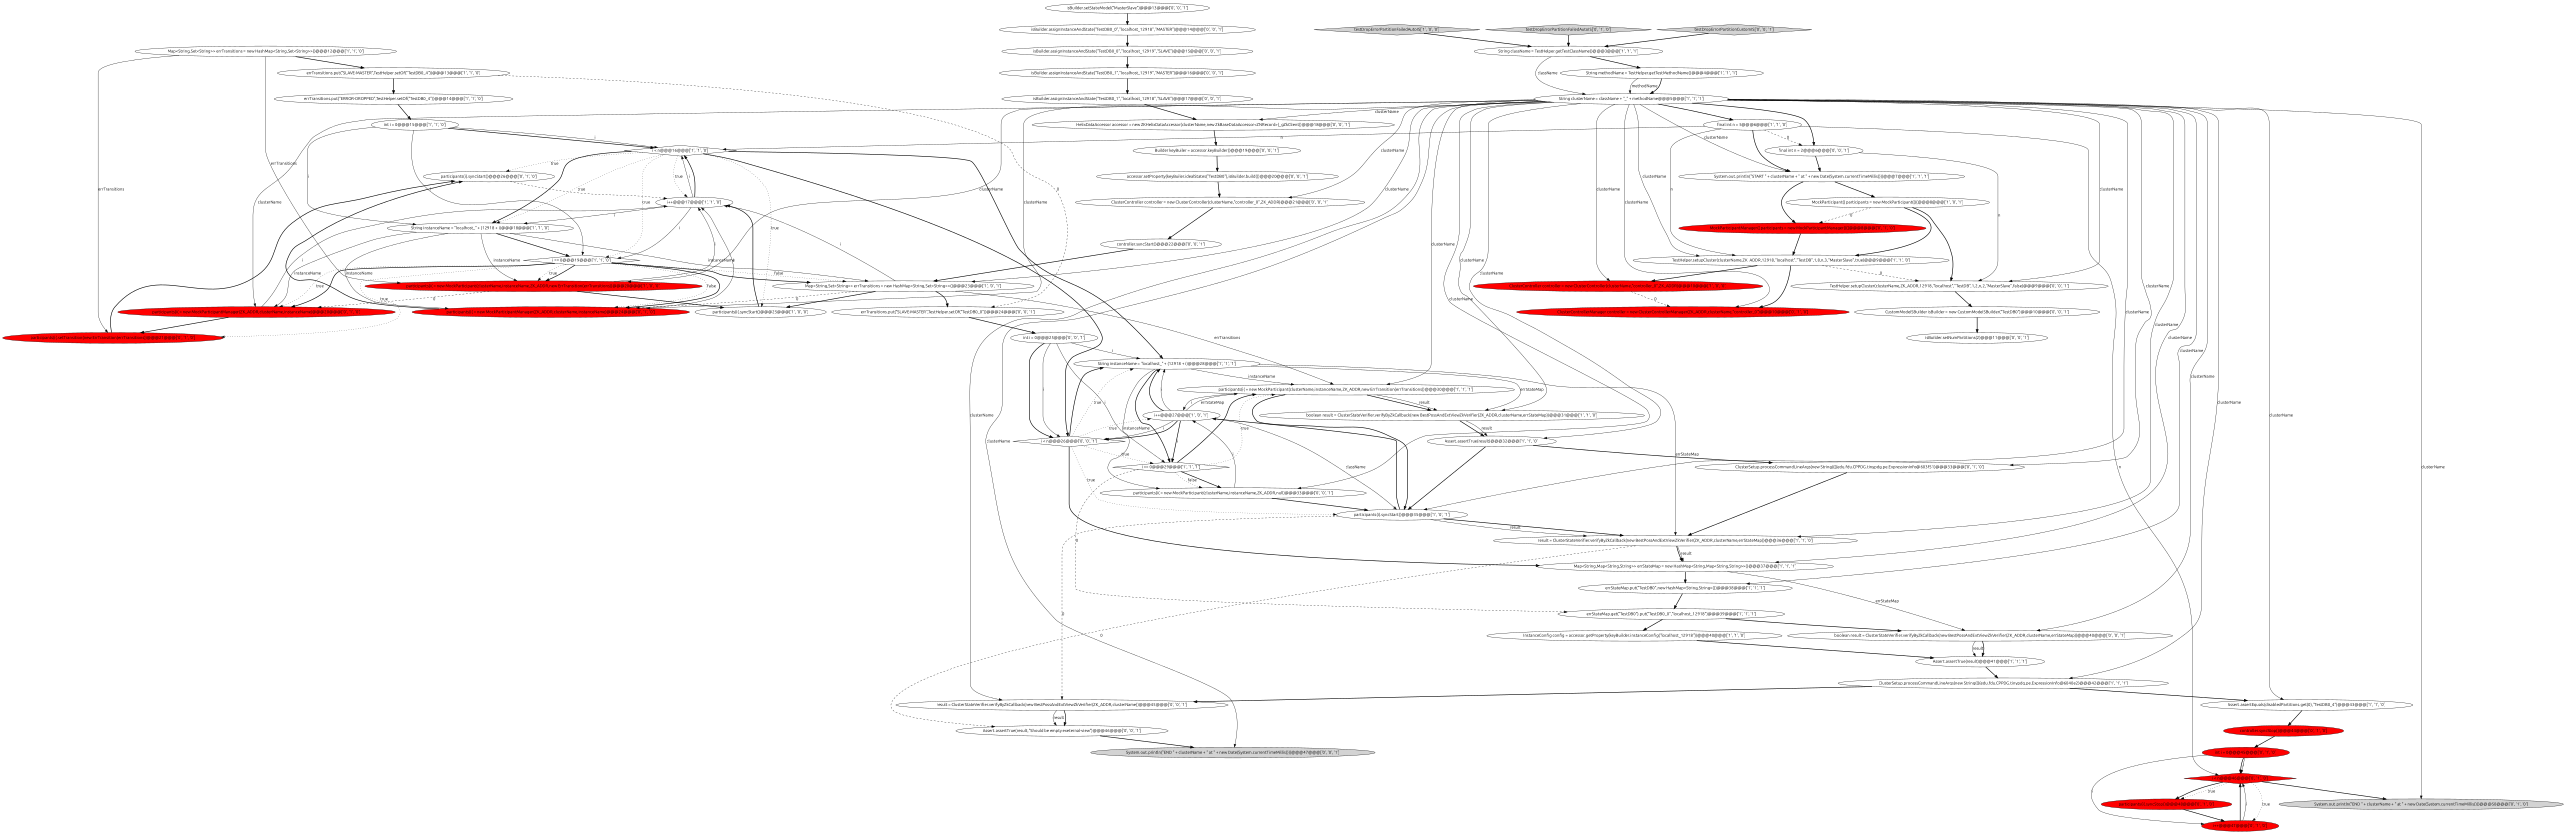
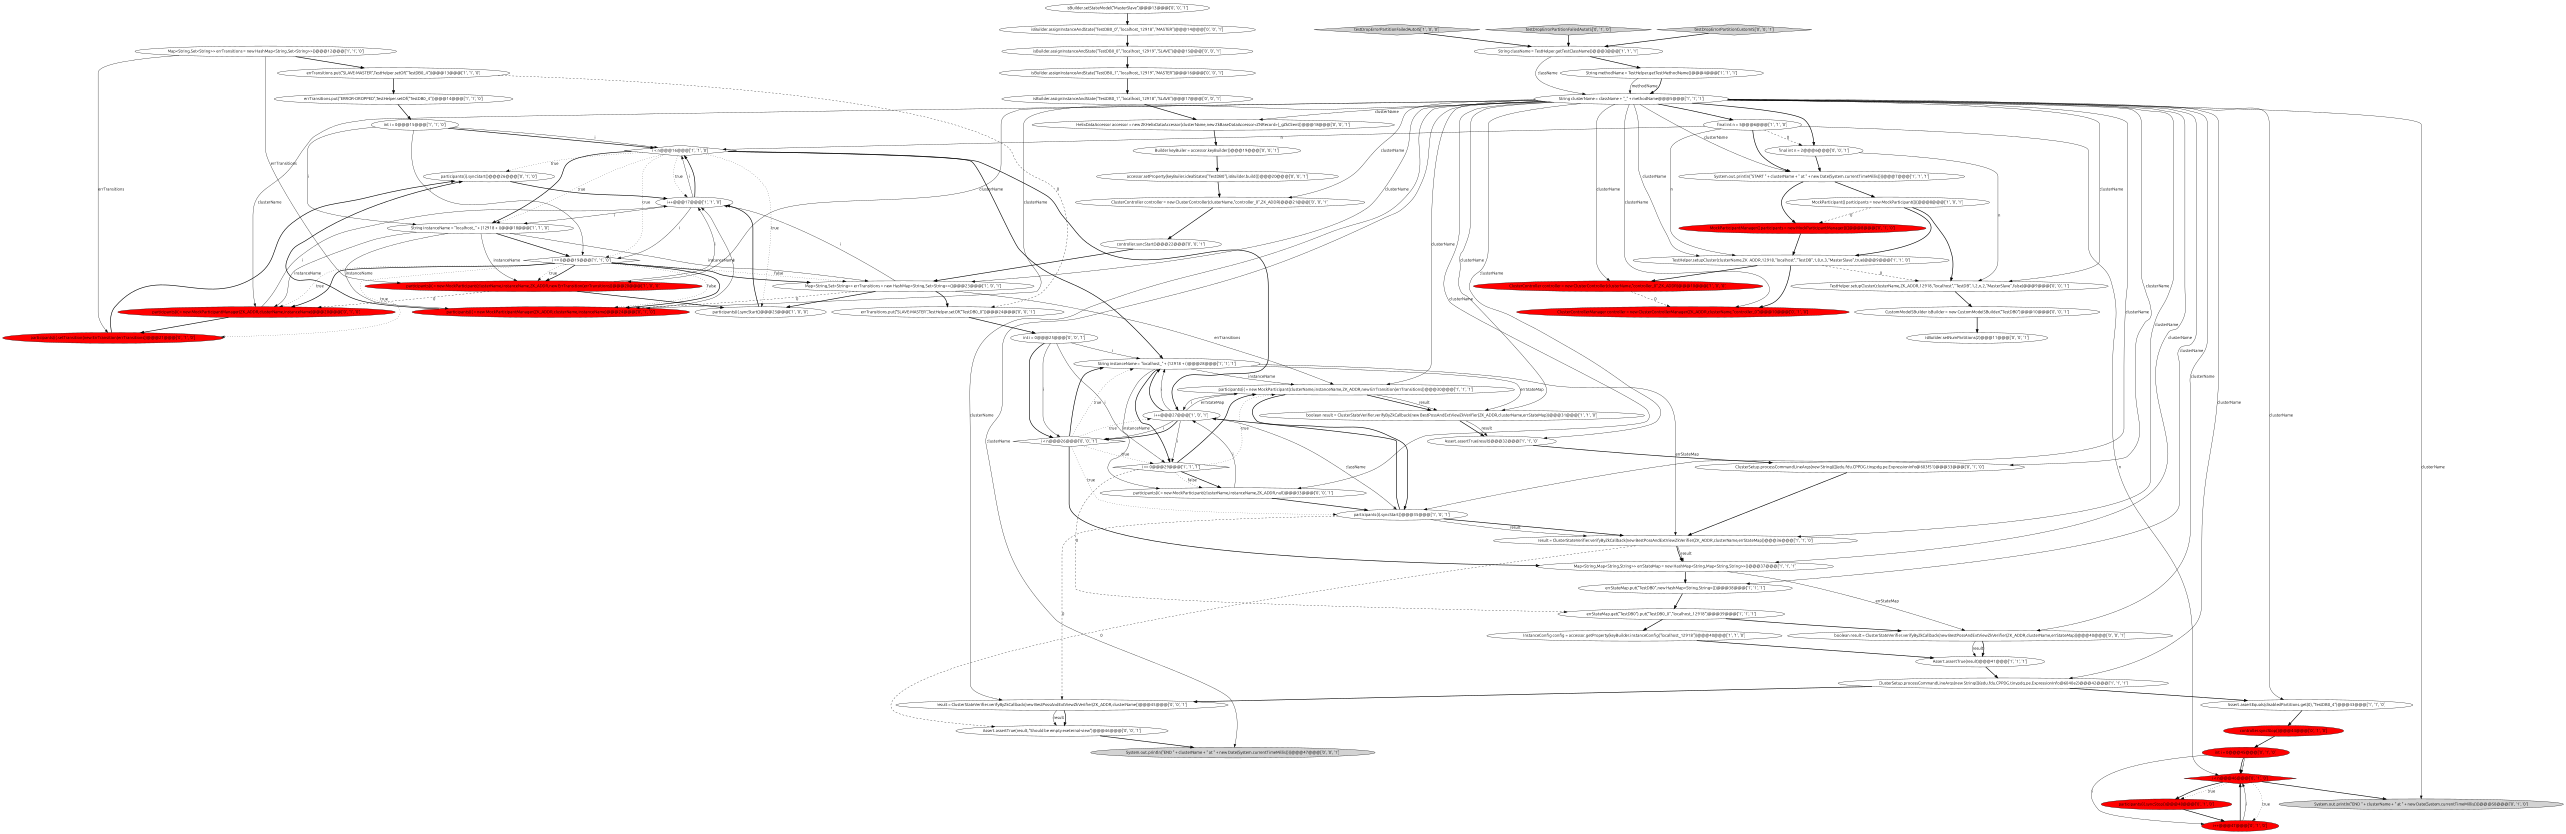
edge "participants(i(.syncStart()@@@26@@@['0', '1', '0']" -> "i++@@@17@@@['1', '1', '0']": style dashed -> bold
edge "i < n@@@16@@@['1', '1', '0']" -> "i < n@@@26@@@['0', '0', '1']": now "i < n@@@16@@@['1', '1', '0']" -> "i++@@@27@@@['1', '0', '1']"
edge "i++@@@27@@@['1', '0', '1']" -> "i == 0@@@29@@@['1', '1', '1']": style bold -> solid
edge "Assert.assertTrue(result)@@@32@@@['1', '1', '0']" -> "participants(i(.syncStart()@@@35@@@['1', '0', '1']": removed
